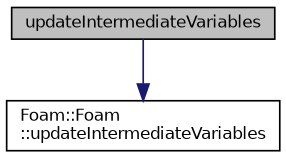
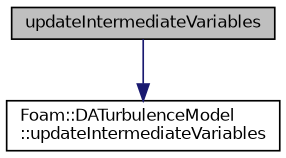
node "Foam::Foam ::updateIntermediateVariables": label "Foam::Foam ::updateIntermediateVariables" -> "Foam::DATurbulenceModel ::updateIntermediateVariables"
